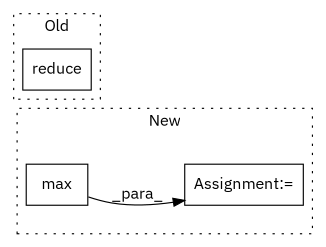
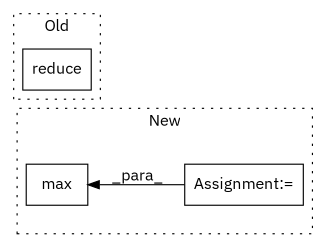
edge "max" -> "Assignment:=": reversed
